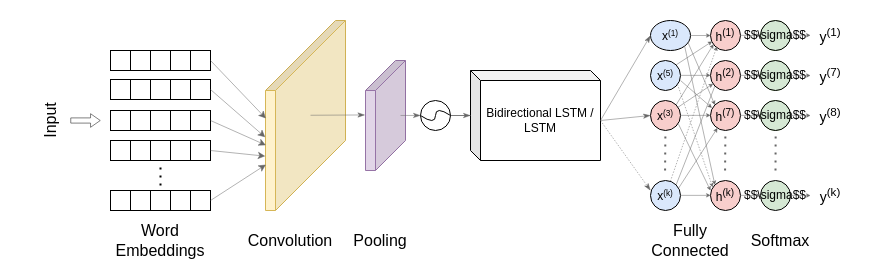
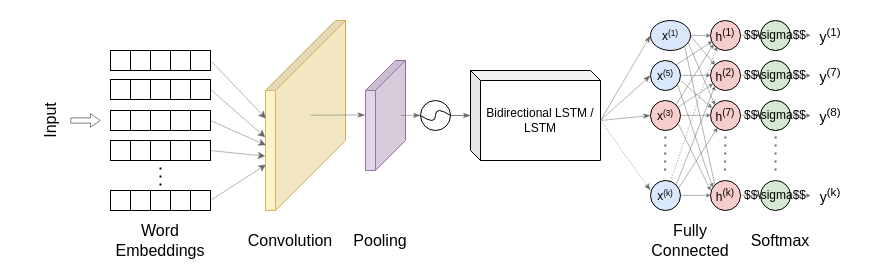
edge "x(1)" -> "h(2)": added
edge "Bidirectional LSTM / LSTM" -> "x(5)": added
edge "h(2)" -- "x(k)": arrowhead none -> classic
edge "x(5)" -> "h(k)": style dashed -> solid
edge "x(1)" -> "h(k)": arrowhead classic -> none
